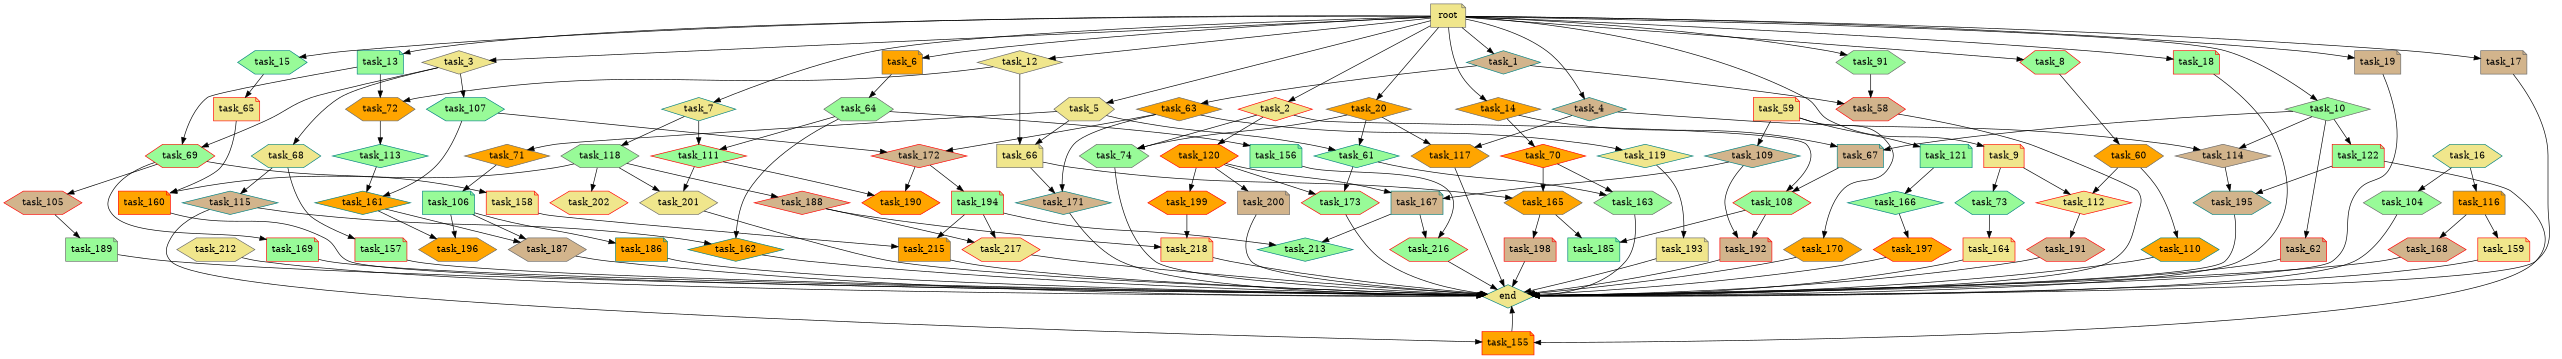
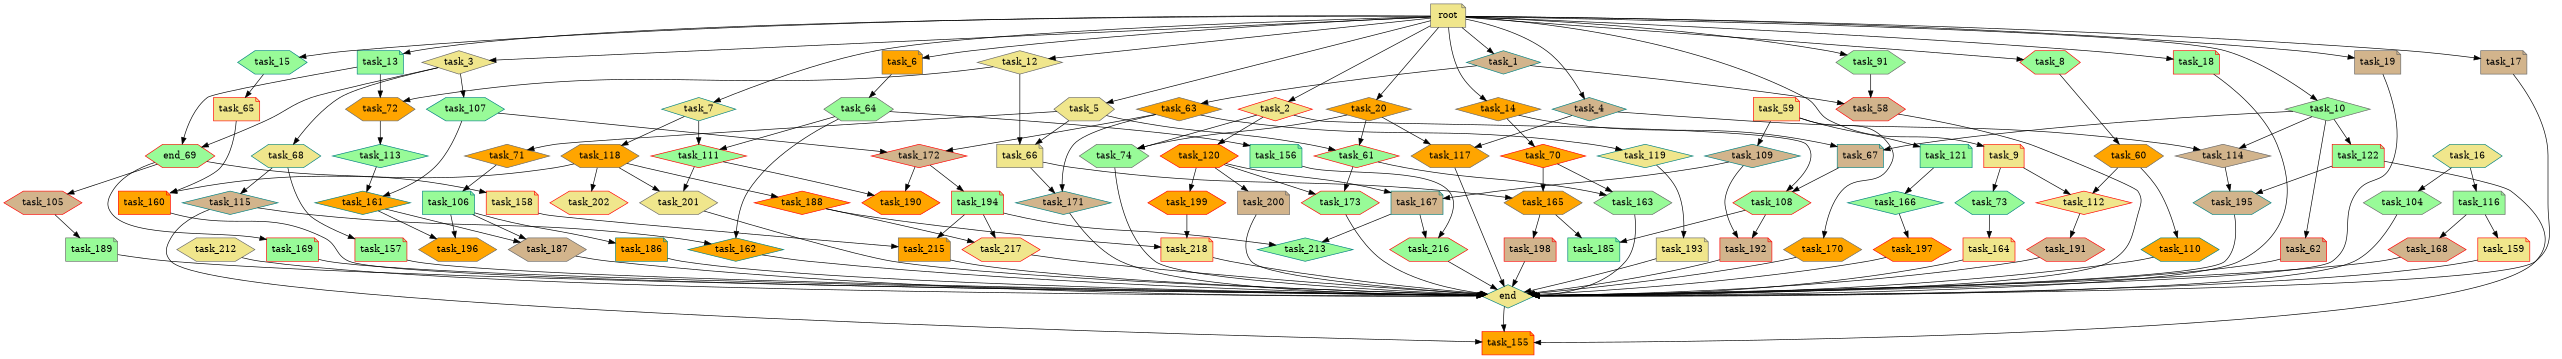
node "task_69": label "task_69" -> "end_69"
node "task_118": fillcolor palegreen -> orange
node "task_61": color teal -> red
node "task_188": fillcolor tan -> orange
node "task_116": fillcolor orange -> palegreen
edge "task_155" -> "end": reversed
